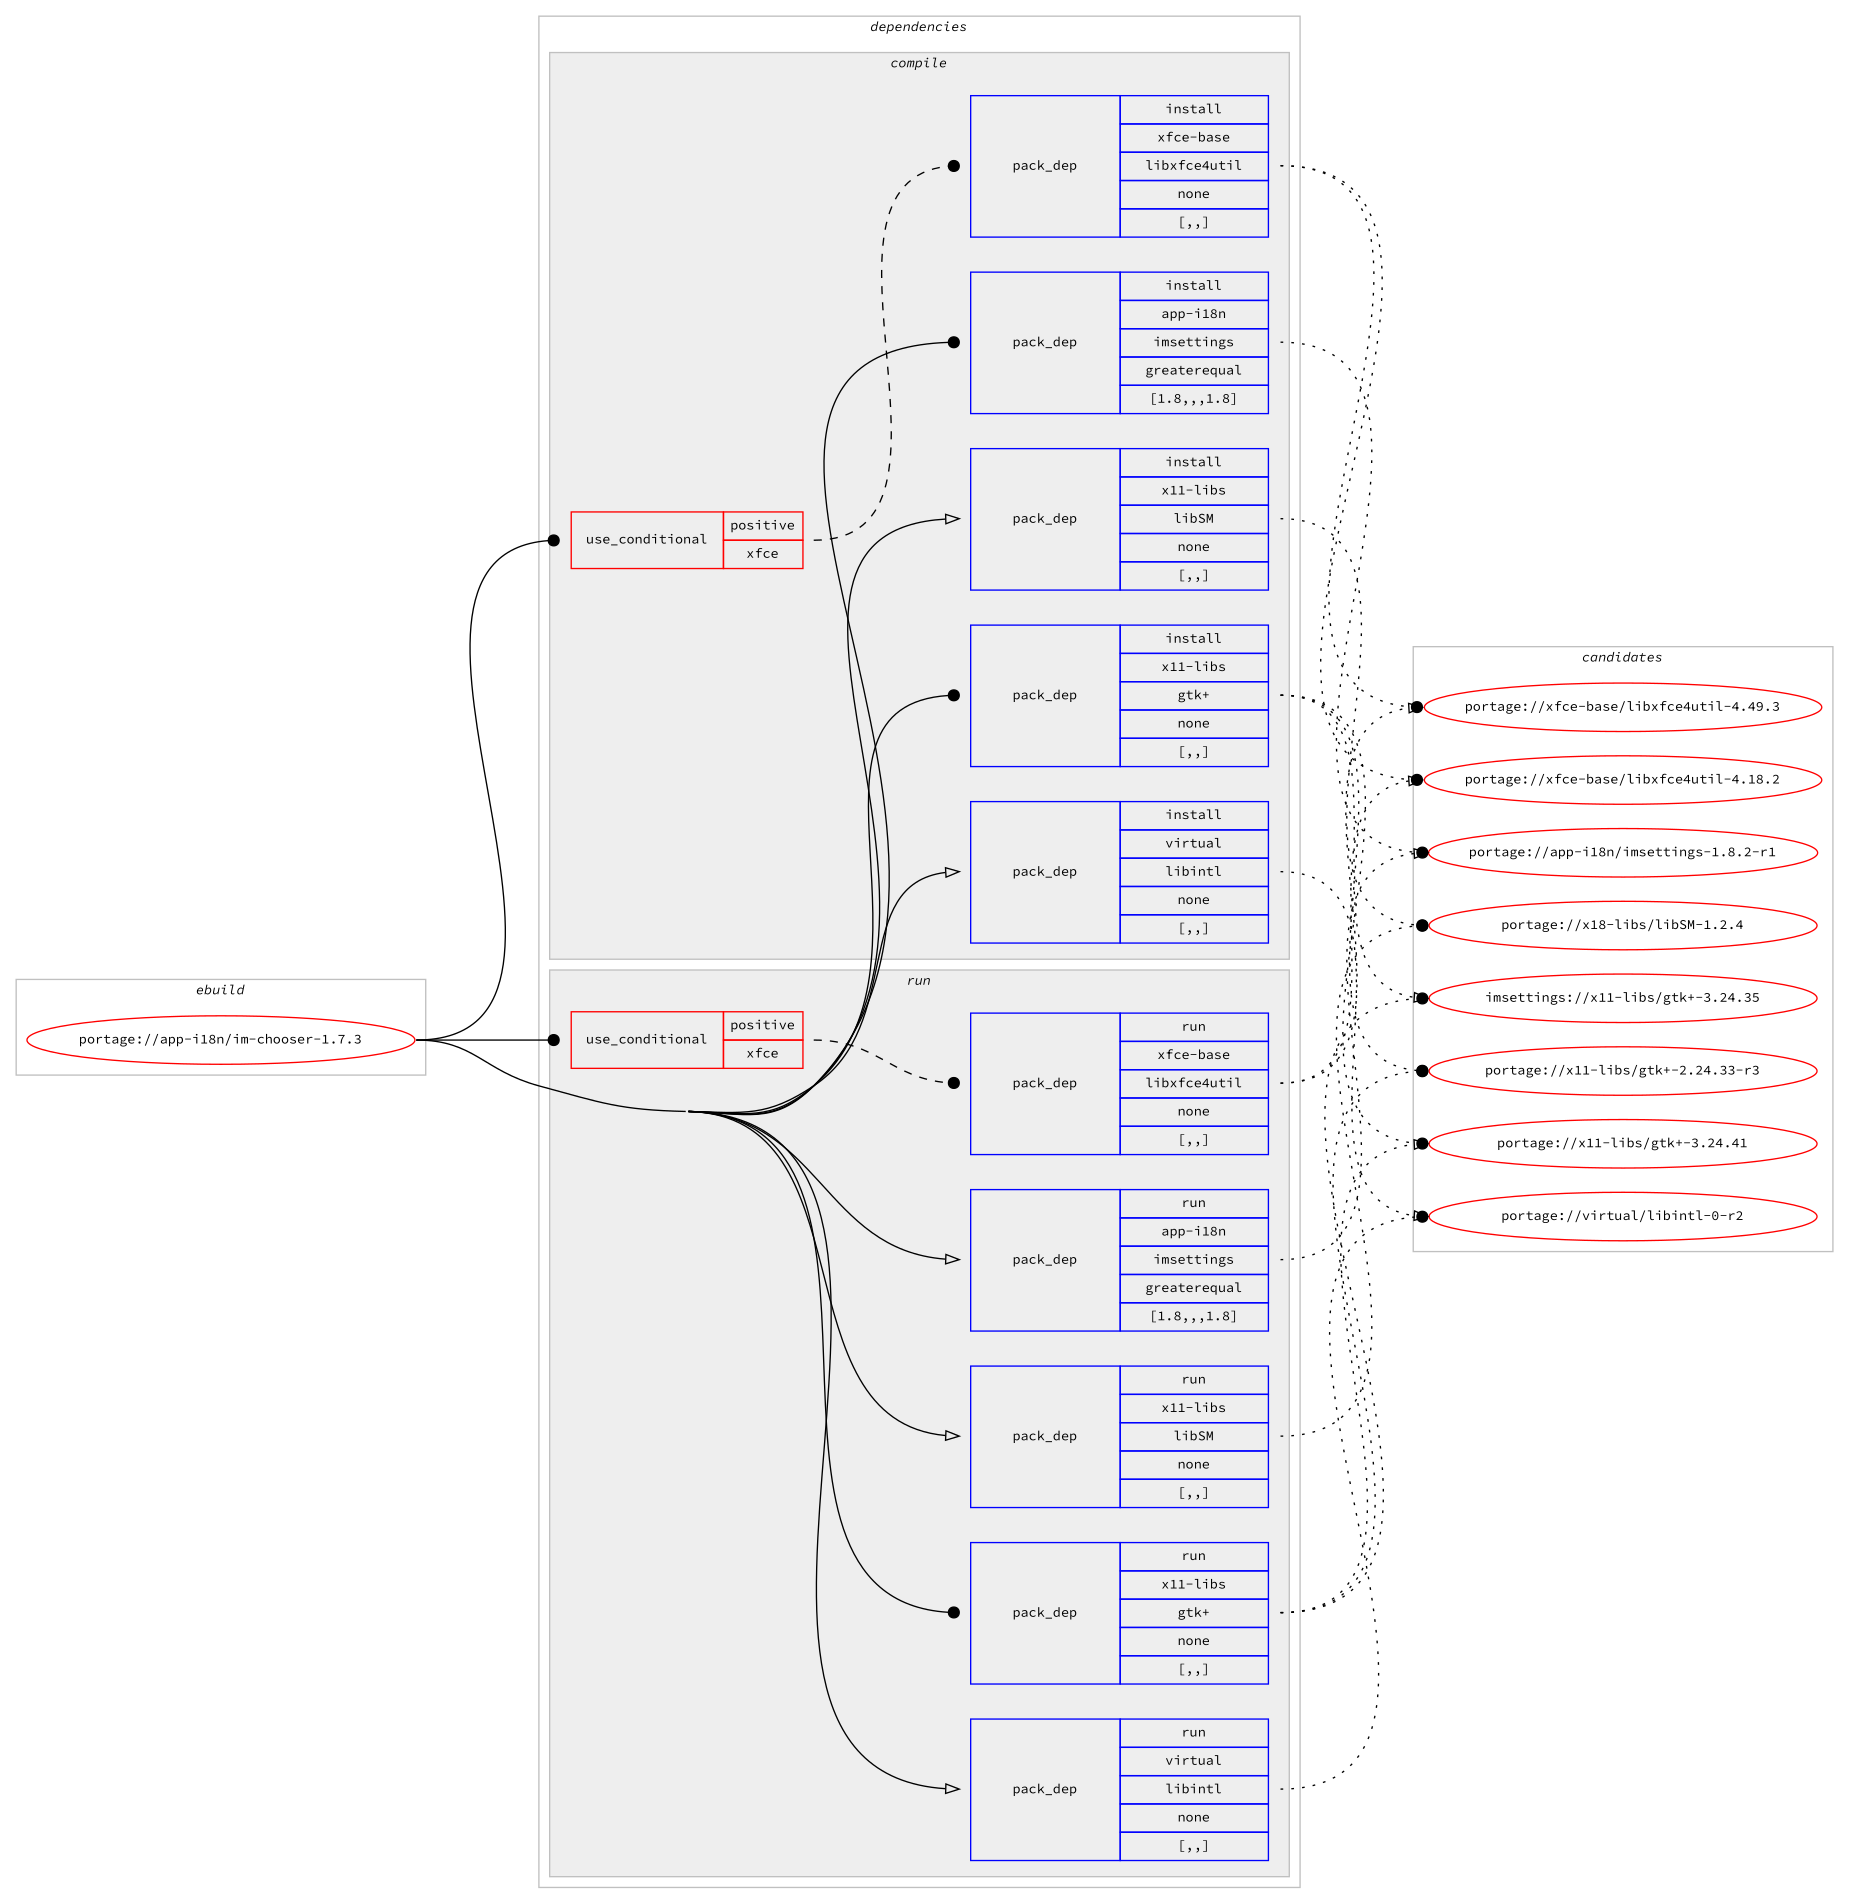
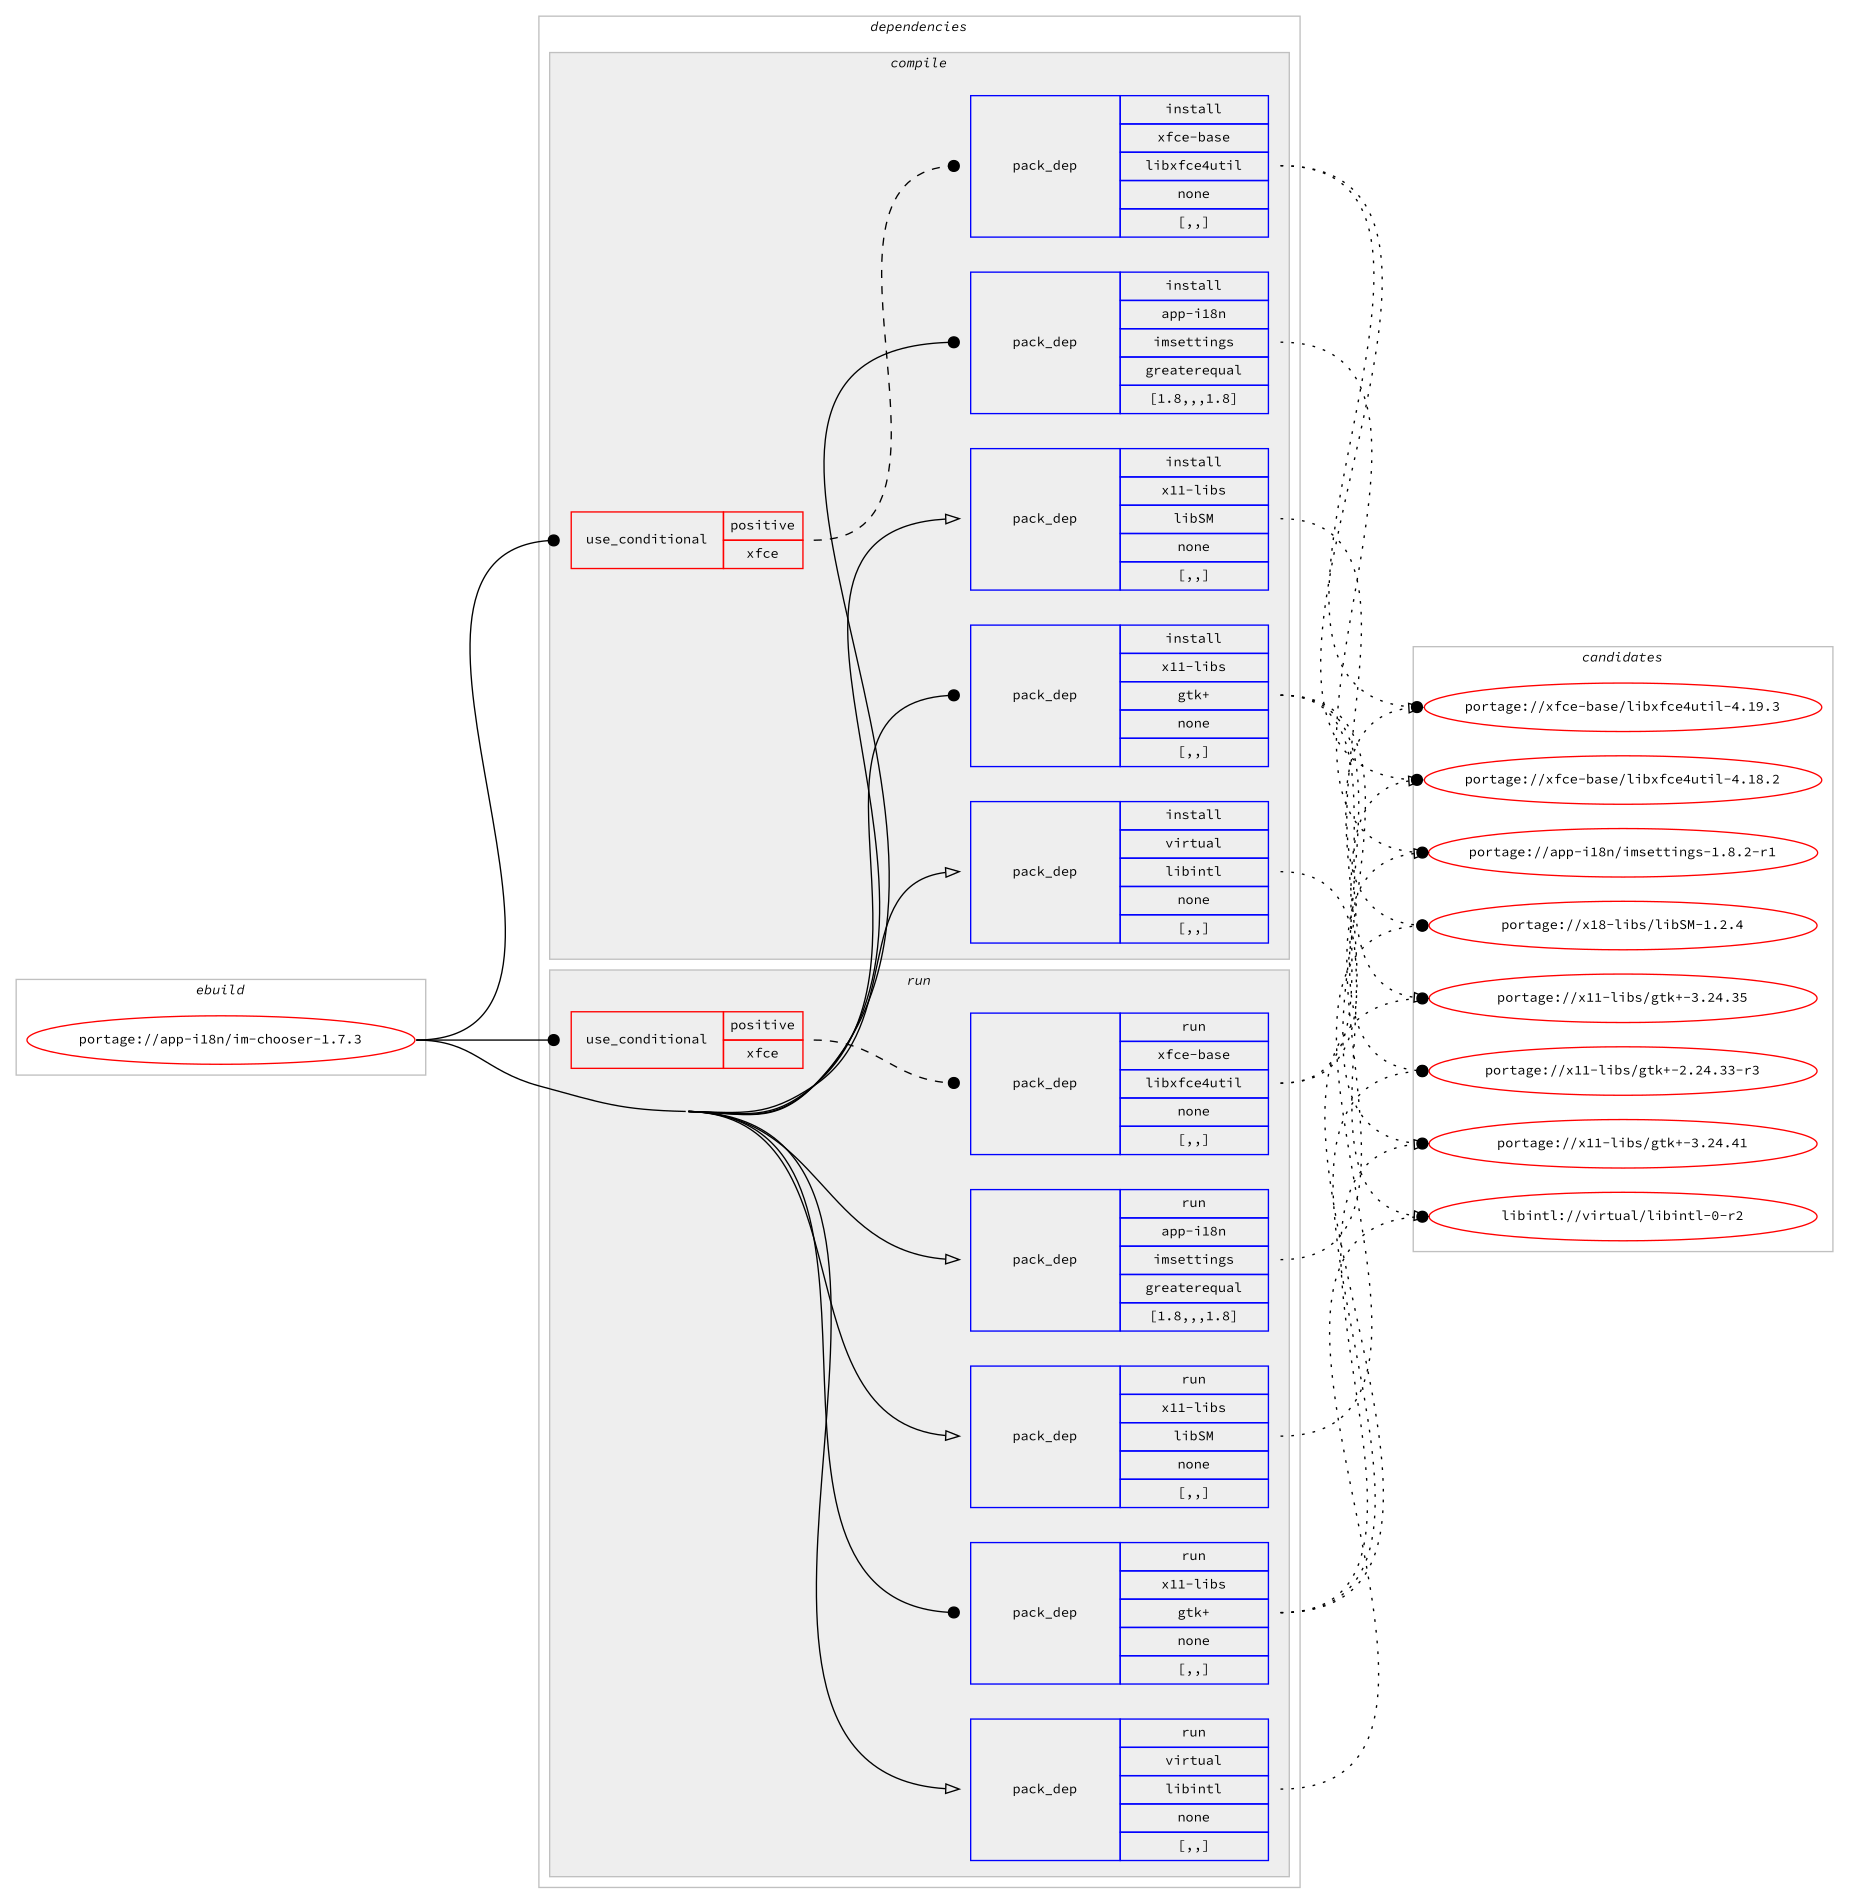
node "portage://xfce-base/libxfce4util-4.49.3": label "portage://xfce-base/libxfce4util-4.49.3" -> "portage://xfce-base/libxfce4util-4.19.3"
node "imsettings://x11-libs/gtk+-3.24.35": label "imsettings://x11-libs/gtk+-3.24.35" -> "portage://x11-libs/gtk+-3.24.35"
node "portage://virtual/libintl-0-r2": label "portage://virtual/libintl-0-r2" -> "libintl://virtual/libintl-0-r2"
